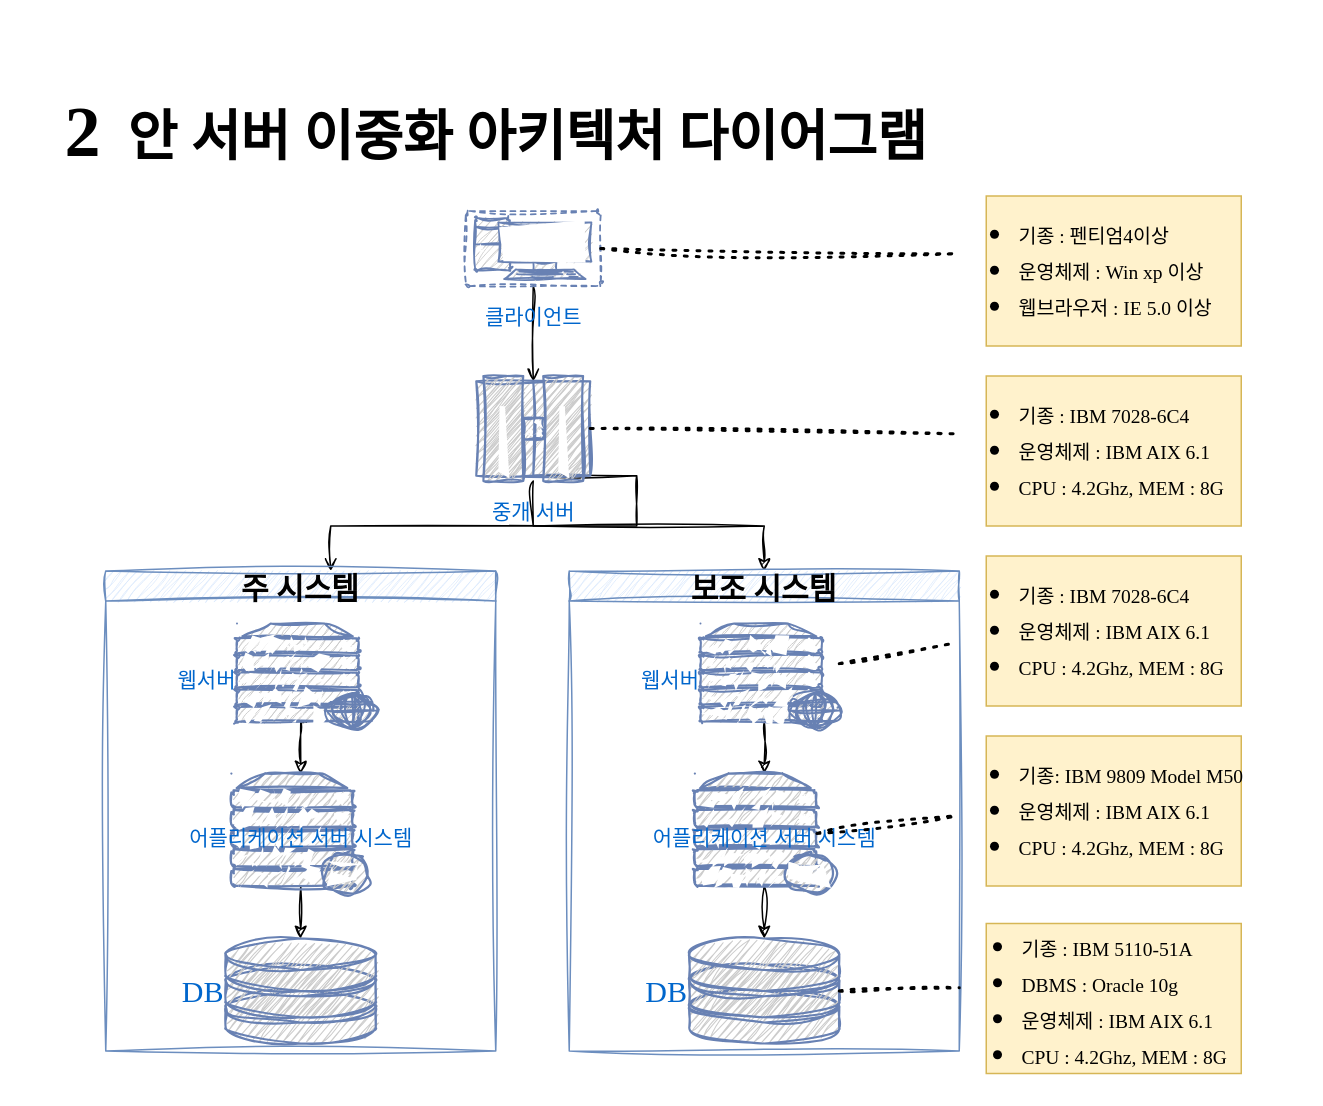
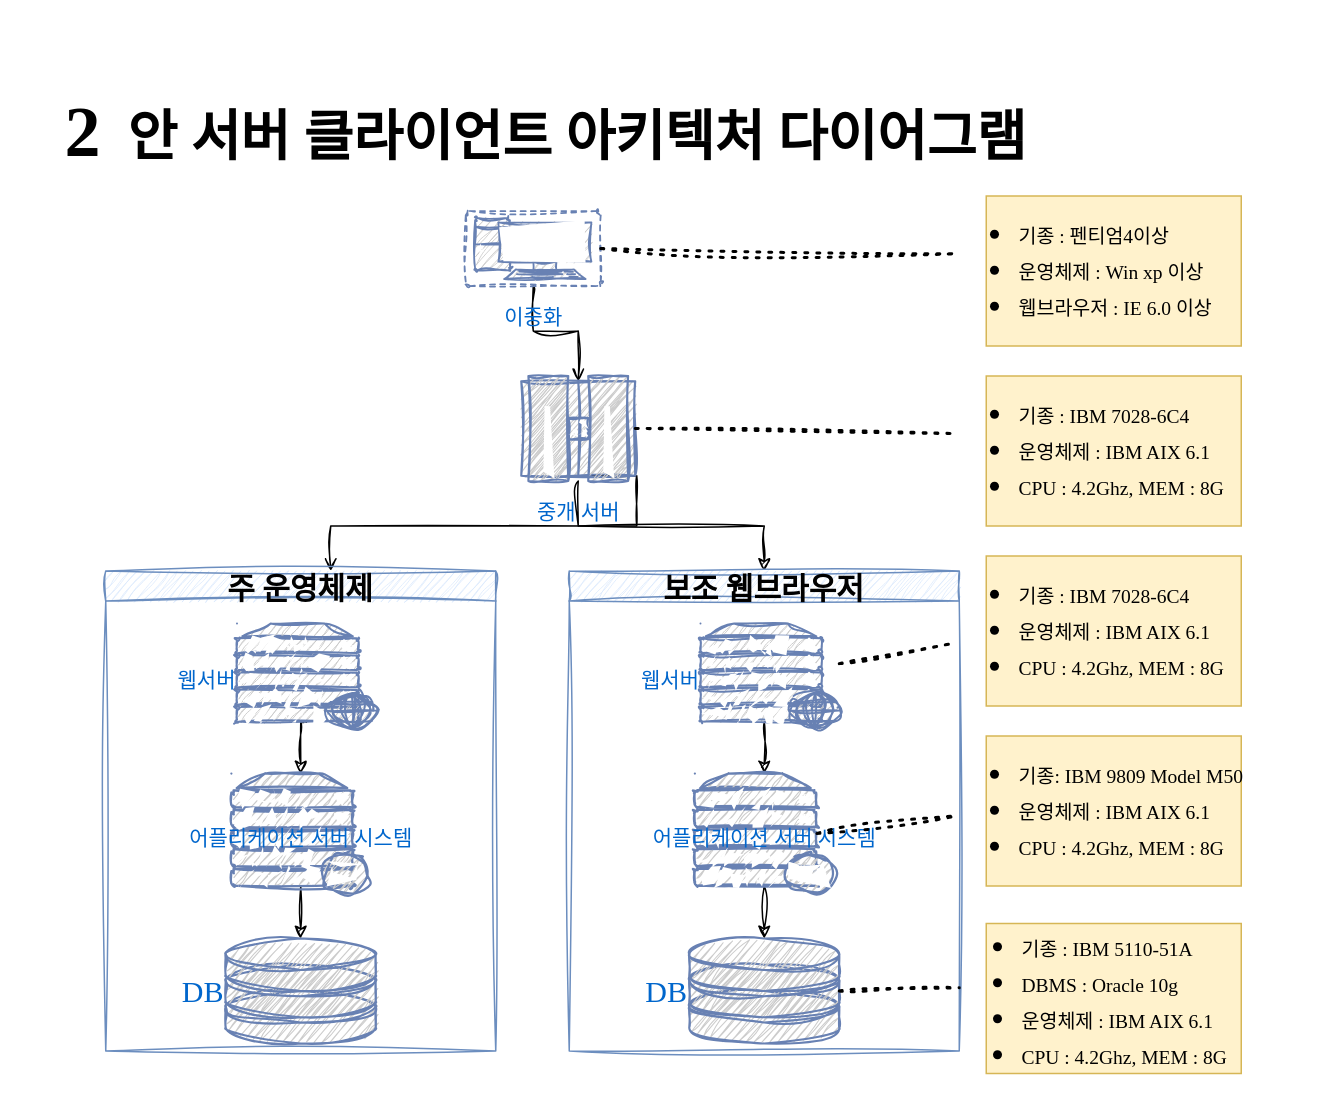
node "2 안 서버 이중화 아키텍처 다이어그램": label "2 안 서버 이중화 아키텍처 다이어그램" -> "2 안 서버 클라이언트 아키텍처 다이어그램"
node "기종 : 펜티엄4이상 운영체제 : Win xp 이상 웹브라우저 : IE 5.0 이상": label "기종 : 펜티엄4이상 운영체제 : Win xp 이상 웹브라우저 : IE 5.0 이상" -> "기종 : 펜티엄4이상 운영체제 : Win xp 이상 웹브라우저 : IE 6.0 이상"
node "클라이언트": label "클라이언트" -> "이중화"
node "중개 서버": moved (533, 428) -> (578, 428)
node "주 시스템": label "주 시스템" -> "주 운영체제"
node "보조 시스템": label "보조 시스템" -> "보조 웹브라우저"
